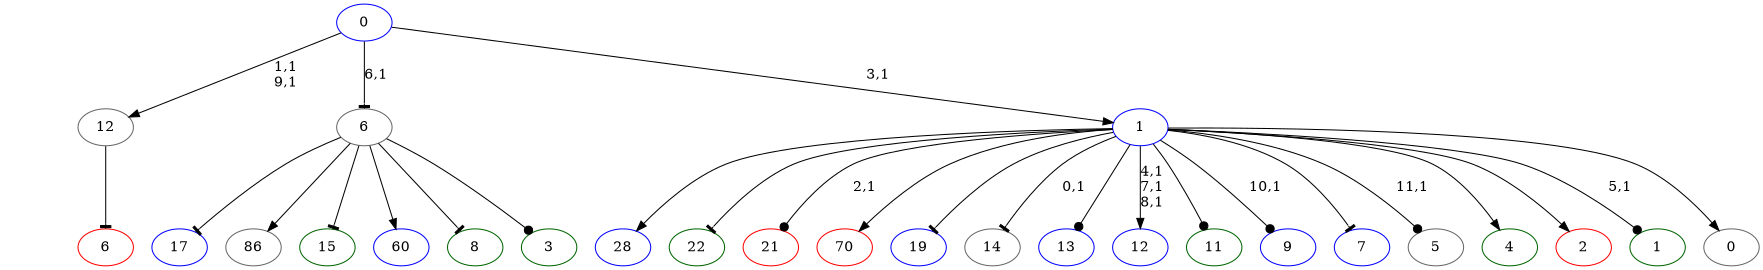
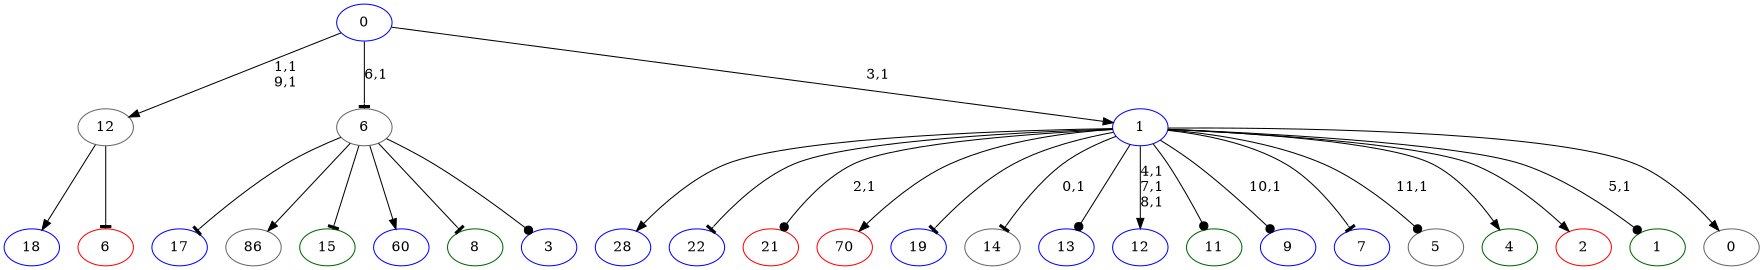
node "18": added
node "3": color darkgreen -> blue
node "22": color darkgreen -> blue
